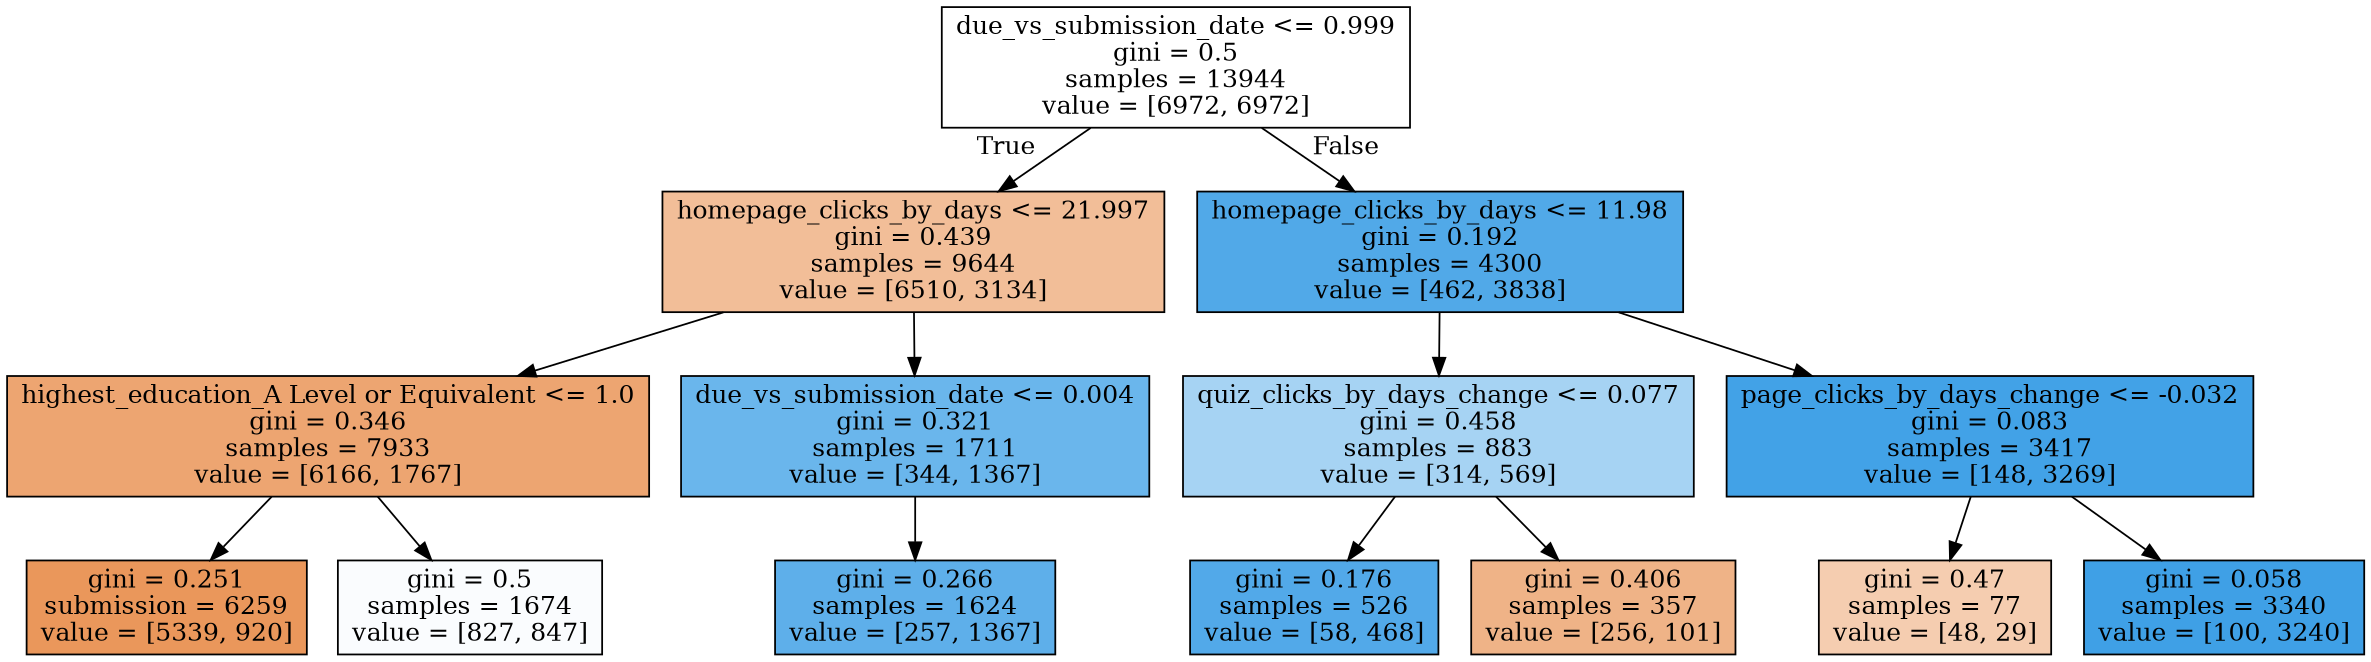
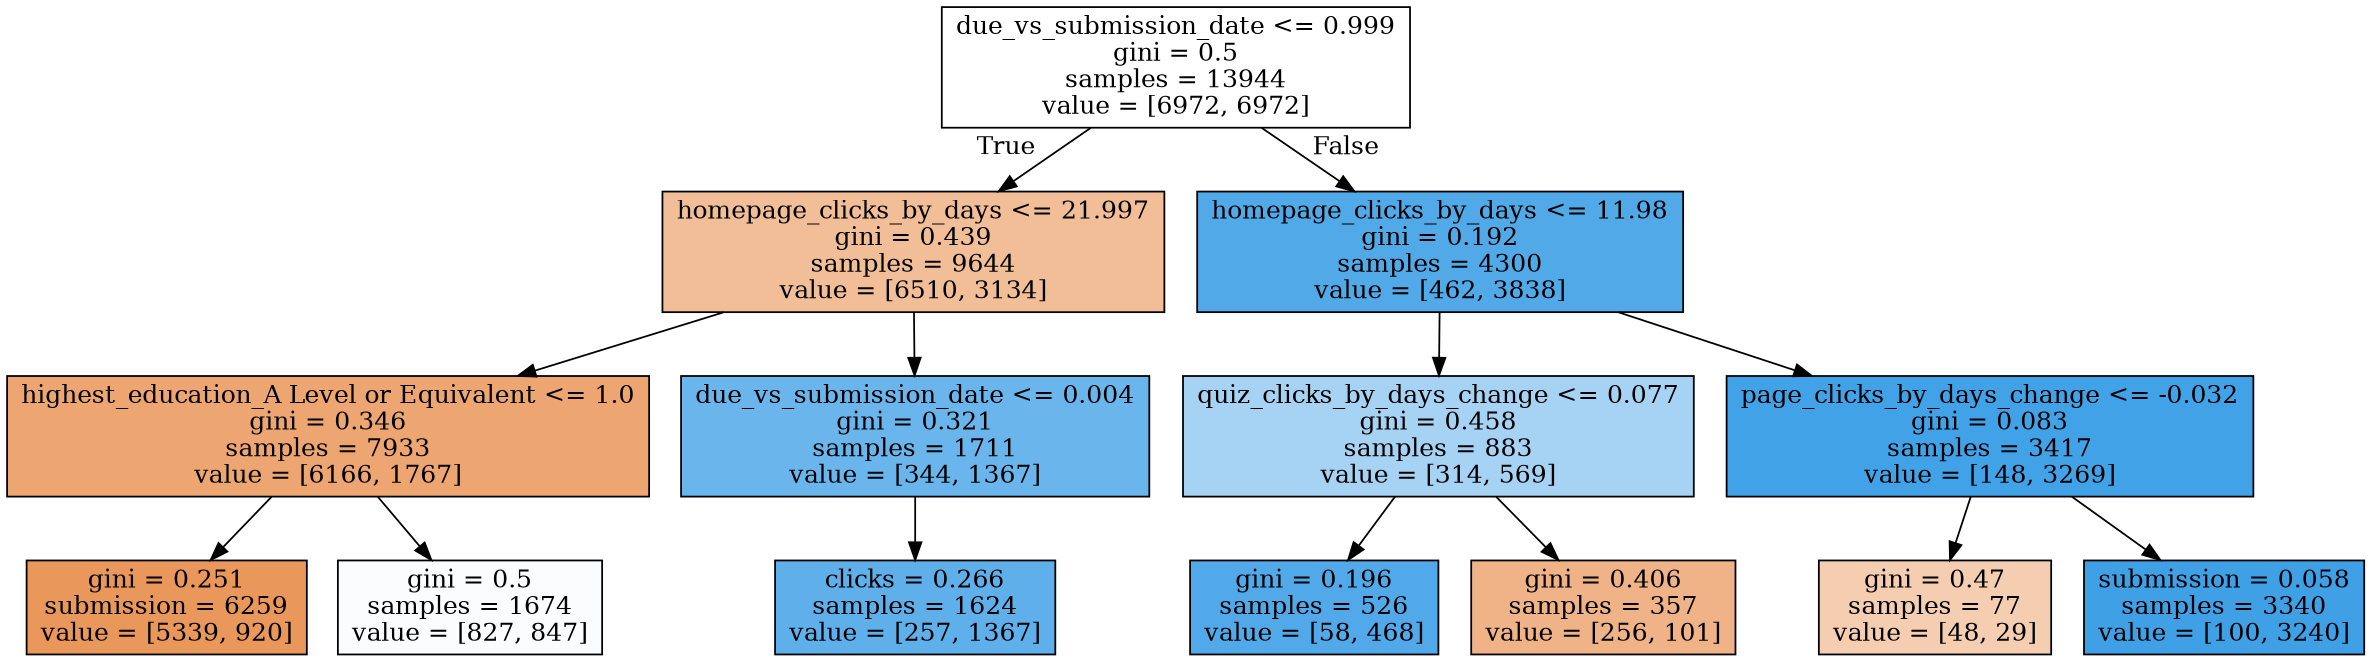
node "gini = 0.266 samples = 1624 value = [257, 1367]": label "gini = 0.266 samples = 1624 value = [257, 1367]" -> "clicks = 0.266 samples = 1624 value = [257, 1367]"
node "gini = 0.176 samples = 526 value = [58, 468]": label "gini = 0.176 samples = 526 value = [58, 468]" -> "gini = 0.196 samples = 526 value = [58, 468]"
node "gini = 0.058 samples = 3340 value = [100, 3240]": label "gini = 0.058 samples = 3340 value = [100, 3240]" -> "submission = 0.058 samples = 3340 value = [100, 3240]"
